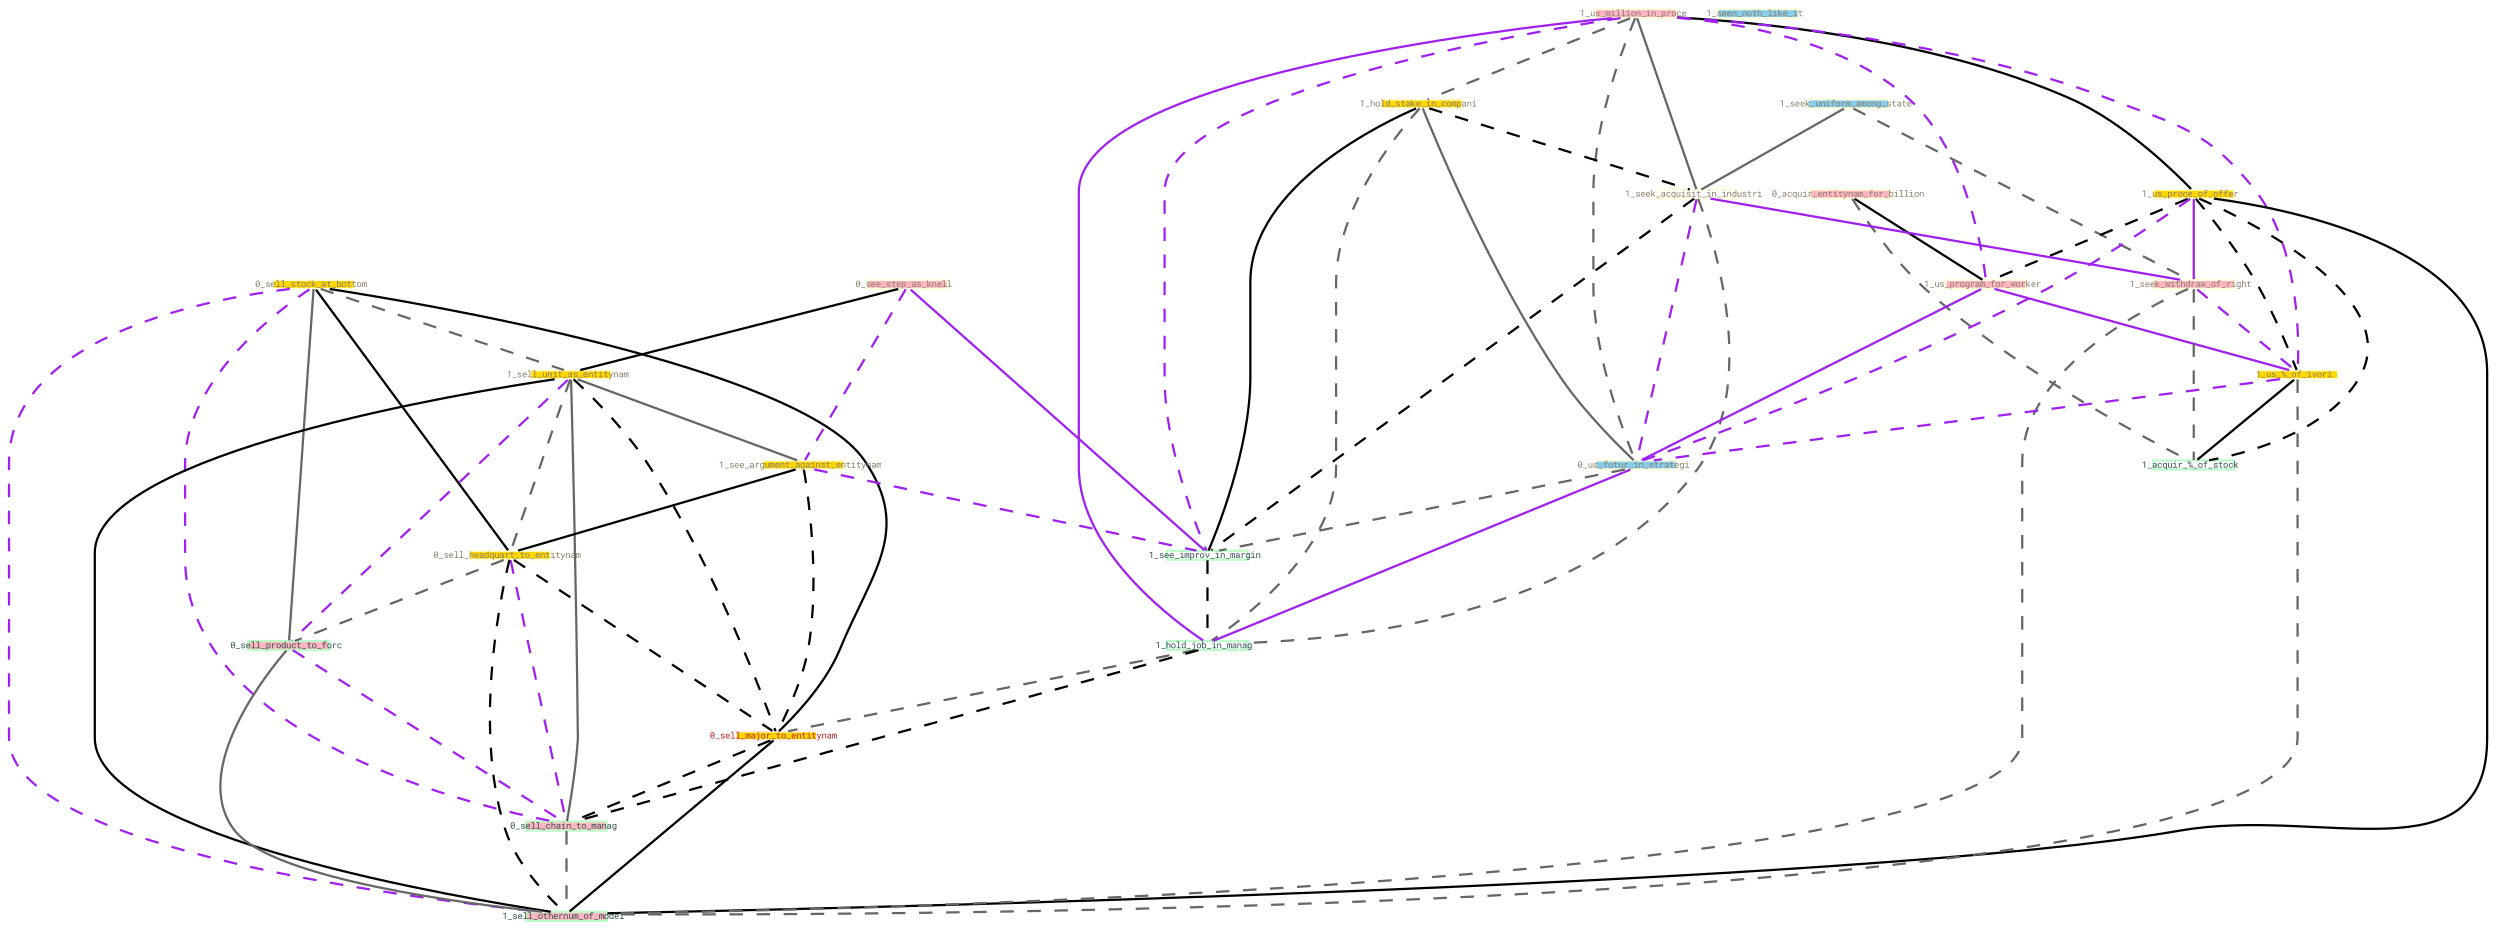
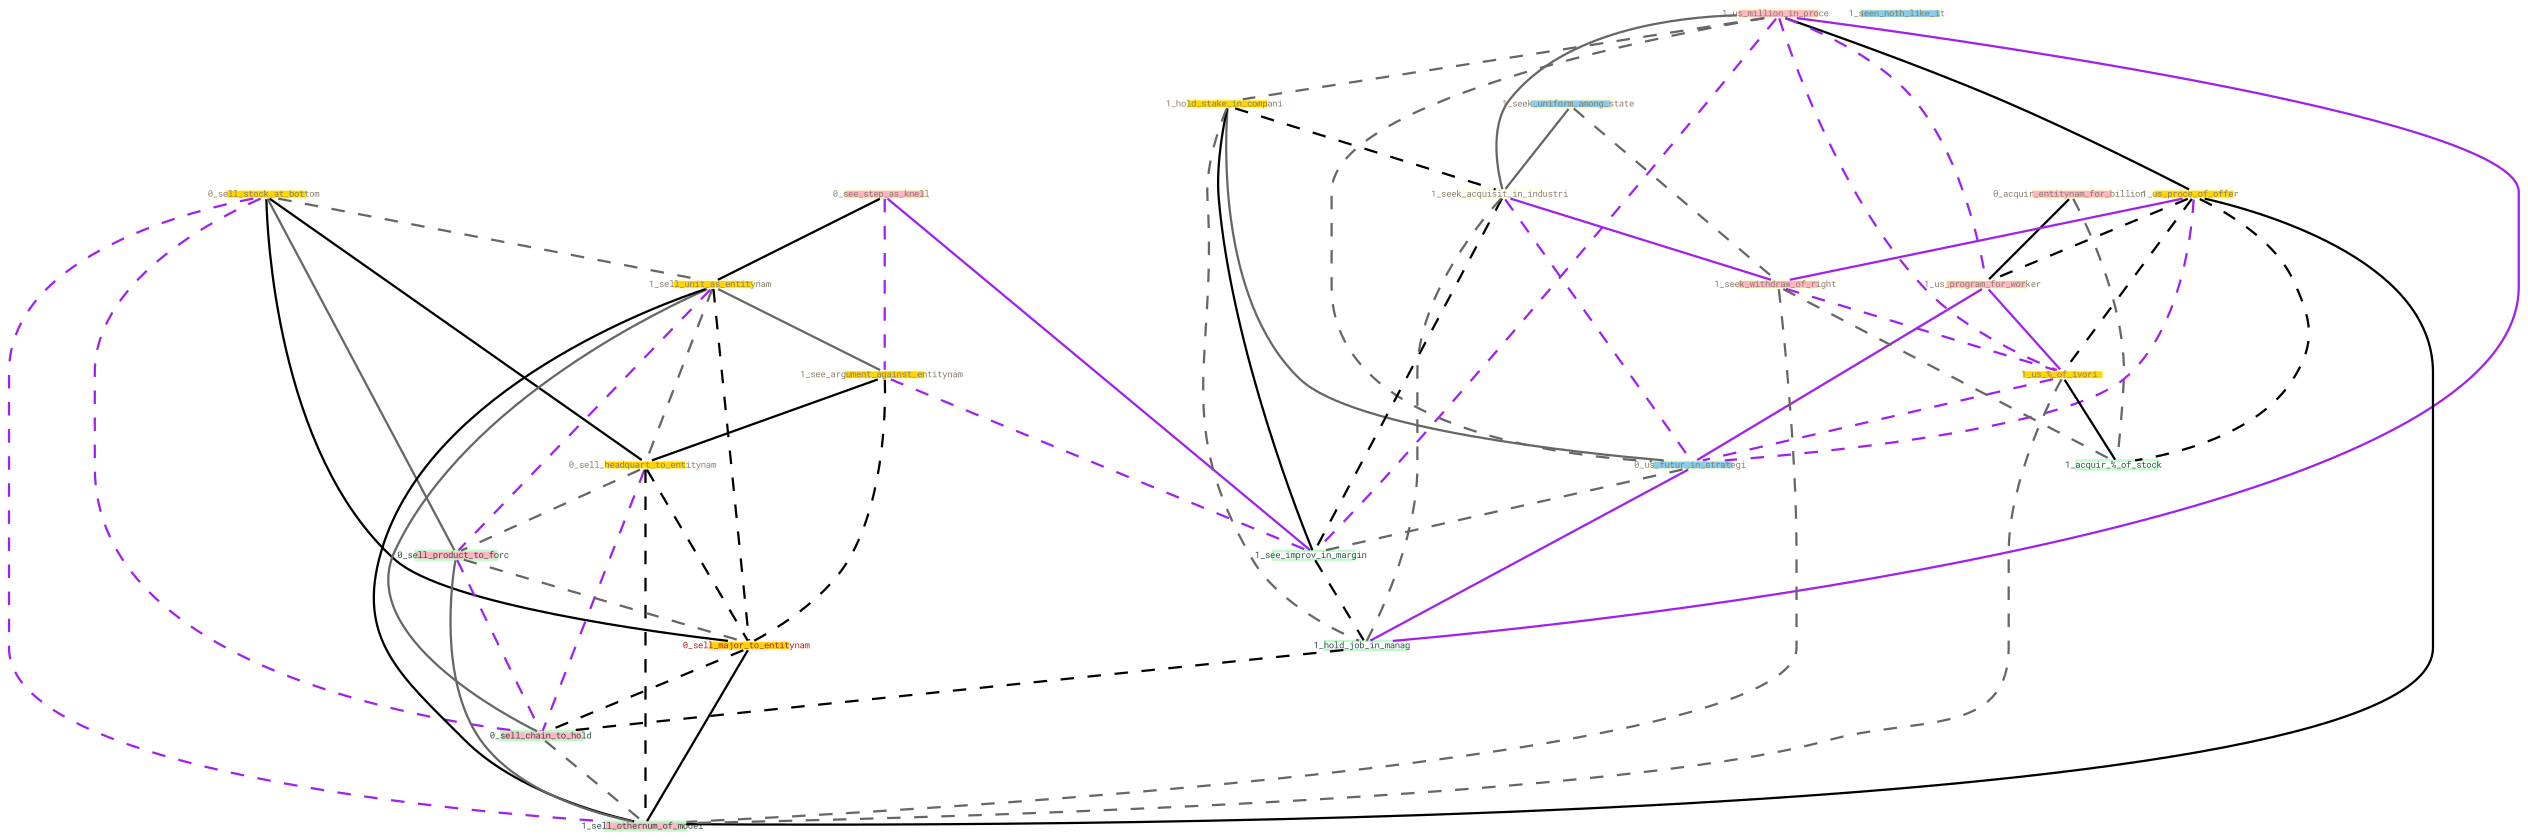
edge "1_hold_job_in_manag" -- "0_sell_major_to_entitynam": now "0_sell_product_to_forc" -- "0_sell_major_to_entitynam"
node "0_sell_chain_to_manag": label "0_sell_chain_to_manag" -> "0_sell_chain_to_hold"
